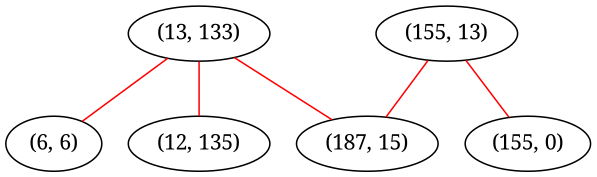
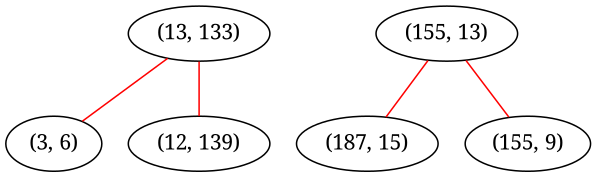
edge "(13, 133)" -- "(187, 15)": removed
node "(6, 6)": label "(6, 6)" -> "(3, 6)"
node "(12, 135)": label "(12, 135)" -> "(12, 139)"
node "(155, 0)": label "(155, 0)" -> "(155, 9)"
